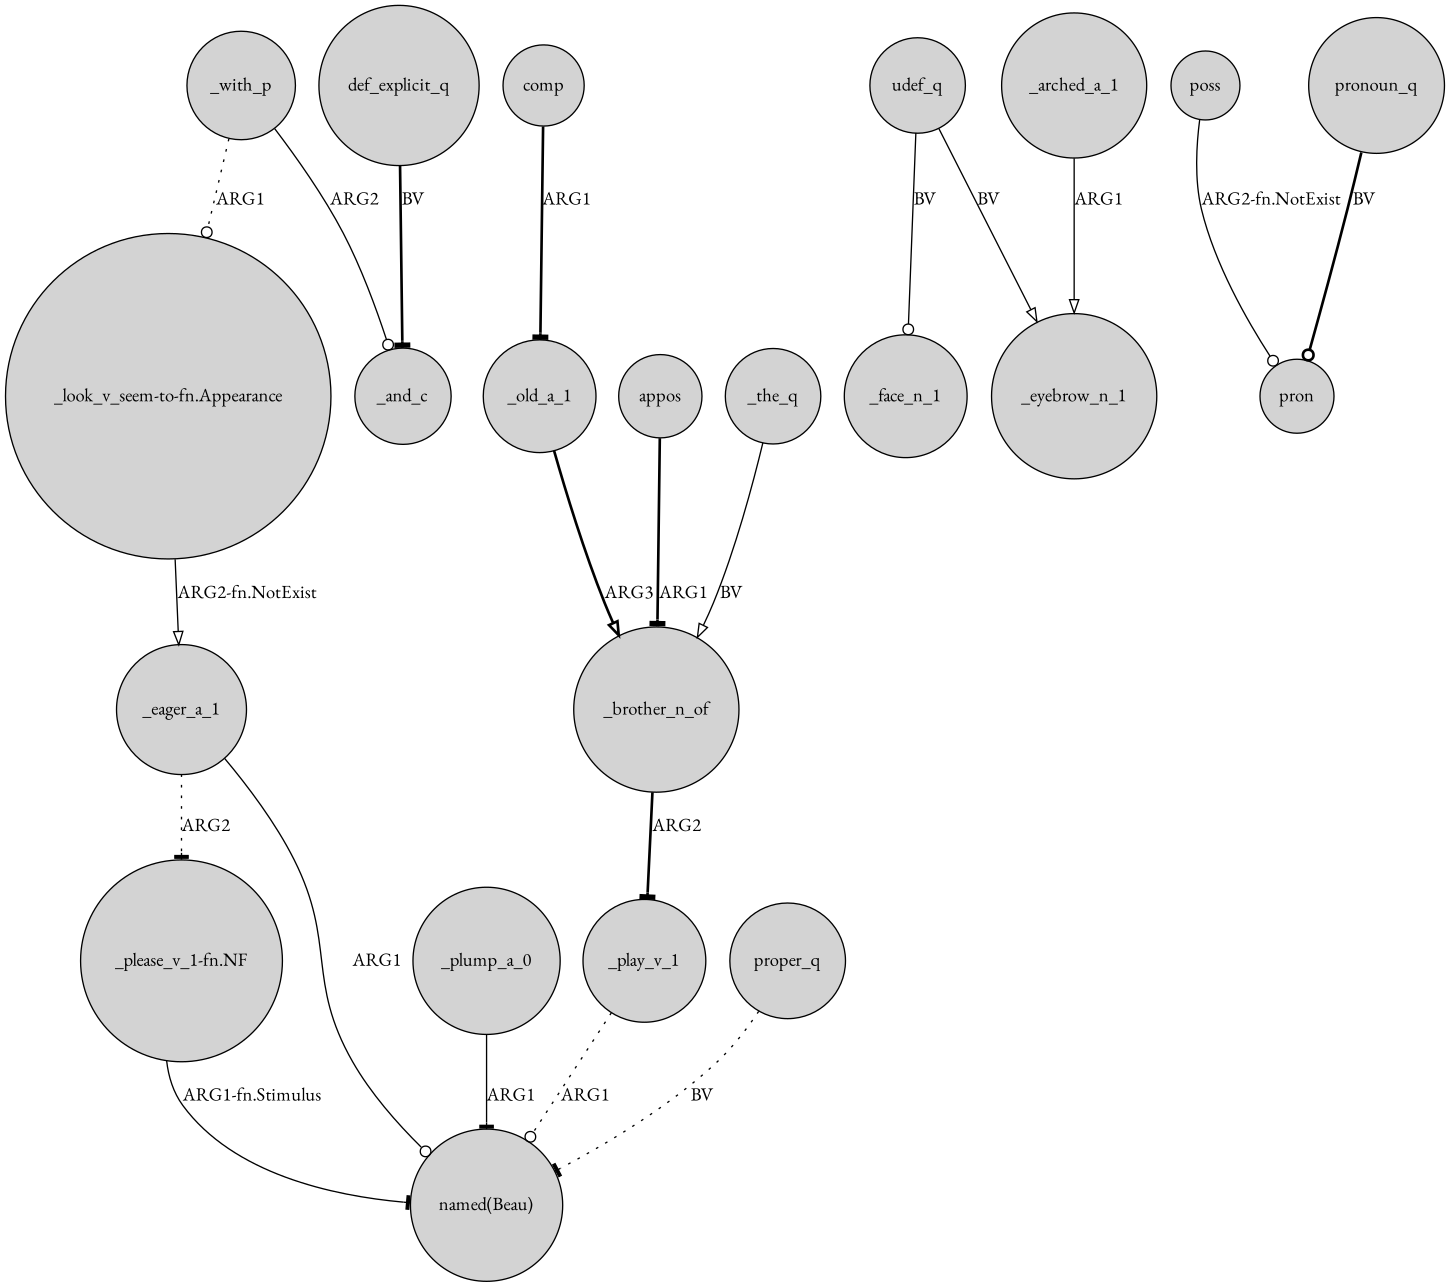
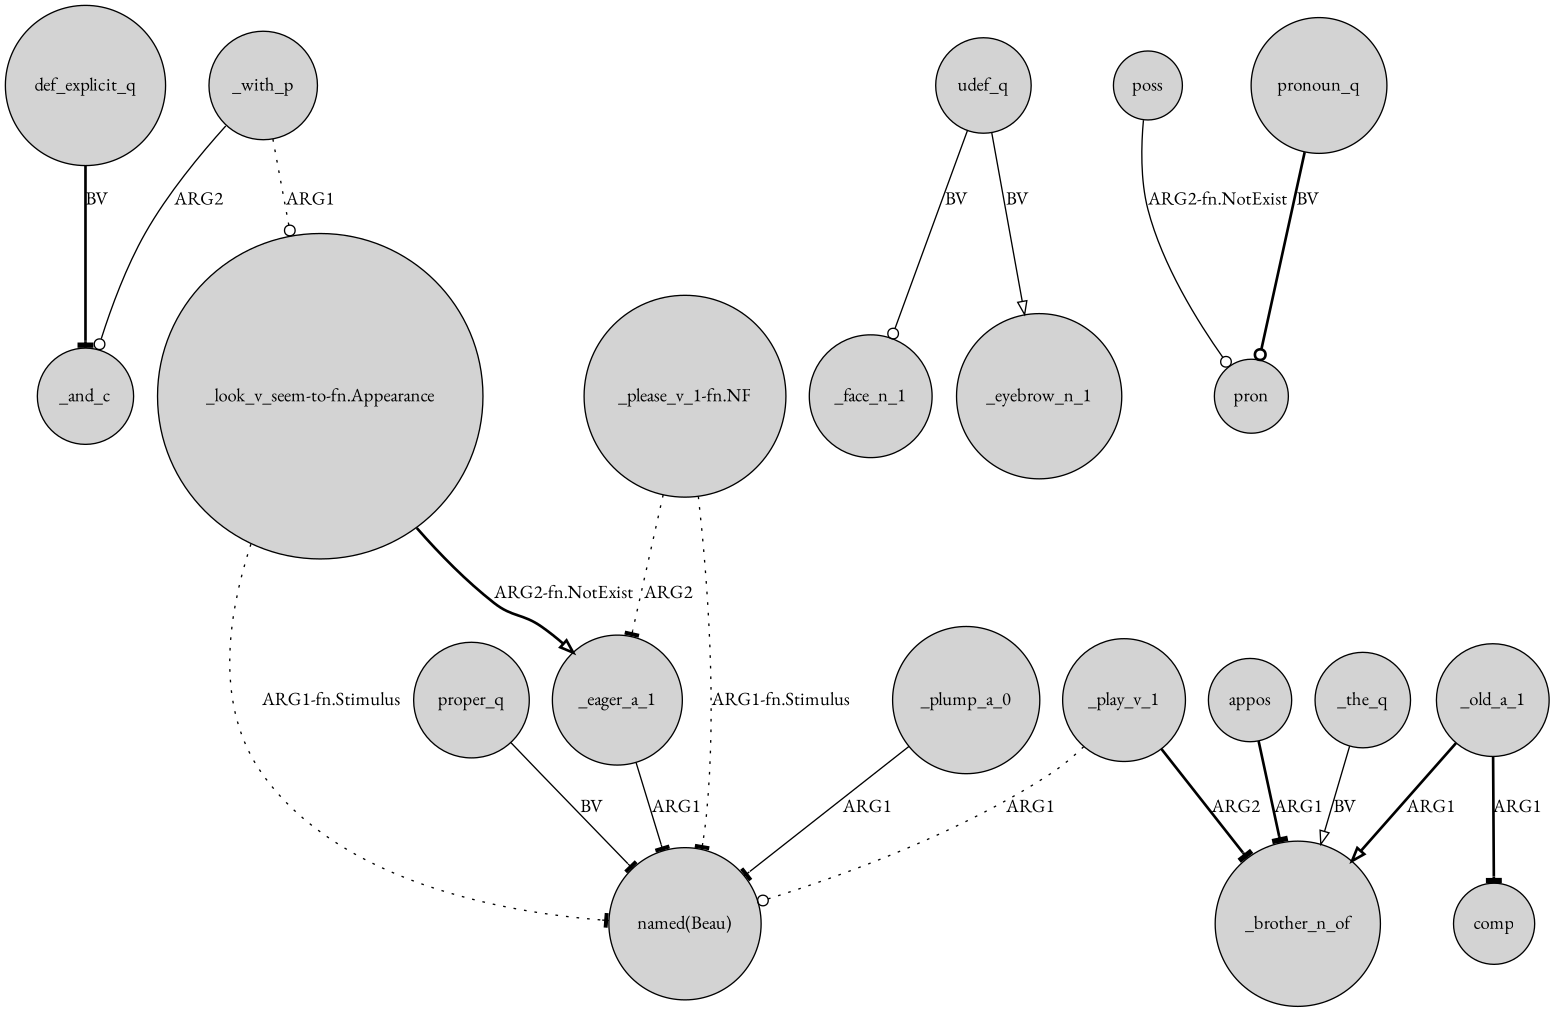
node "_arched_a_1": removed
edge "comp" -> "_old_a_1": reversed
edge "_old_a_1" -> "_brother_n_of": label "ARG3" -> "ARG1"
edge "_look_v_seem-to-fn.Appearance" -> "_eager_a_1": style solid -> bold
edge "_eager_a_1" -> "_please_v_1-fn.NF": reversed
edge "_look_v_seem-to-fn.Appearance" -> "named(Beau)": added, label "ARG1-fn.Stimulus"
edge "_brother_n_of" -> "_play_v_1": reversed
edge "_eager_a_1" -> "named(Beau)": arrowhead odot -> tee
edge "proper_q" -> "named(Beau)": style dotted -> solid
edge "_please_v_1-fn.NF" -> "named(Beau)": style solid -> dotted
